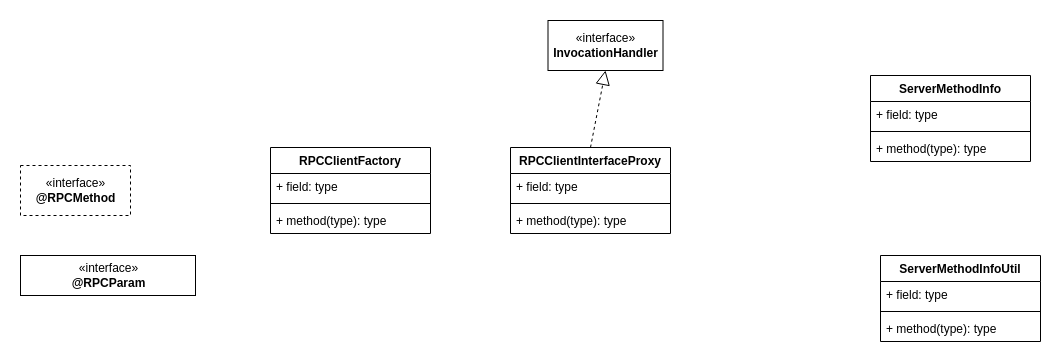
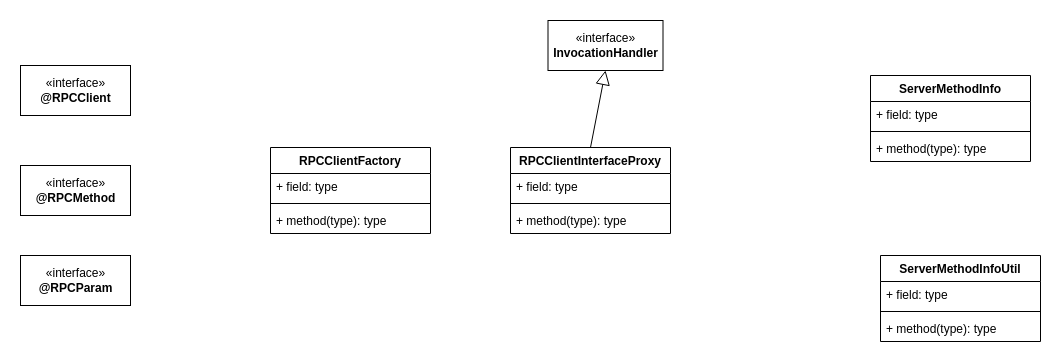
node "«interface» @RPCClient": added
edge "RPCClientInterfaceProxy" -> "«interface» InvocationHandler": style dashed -> solid
node "«interface» @RPCMethod": style dashed -> solid
node "«interface» @RPCParam": size 175x40 -> 110x50
